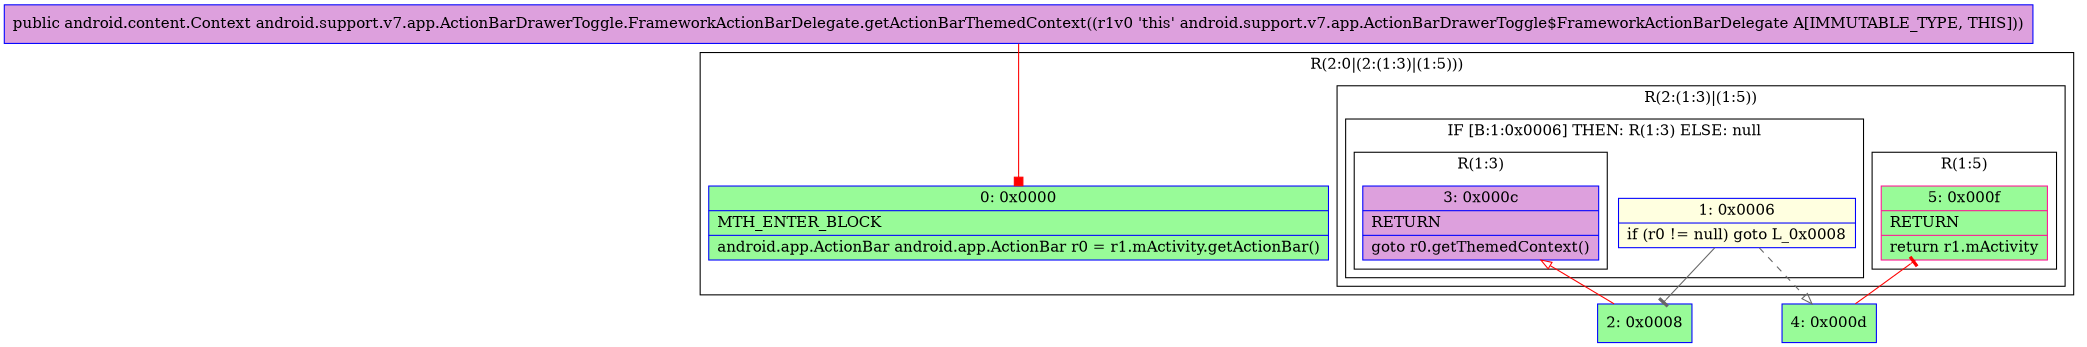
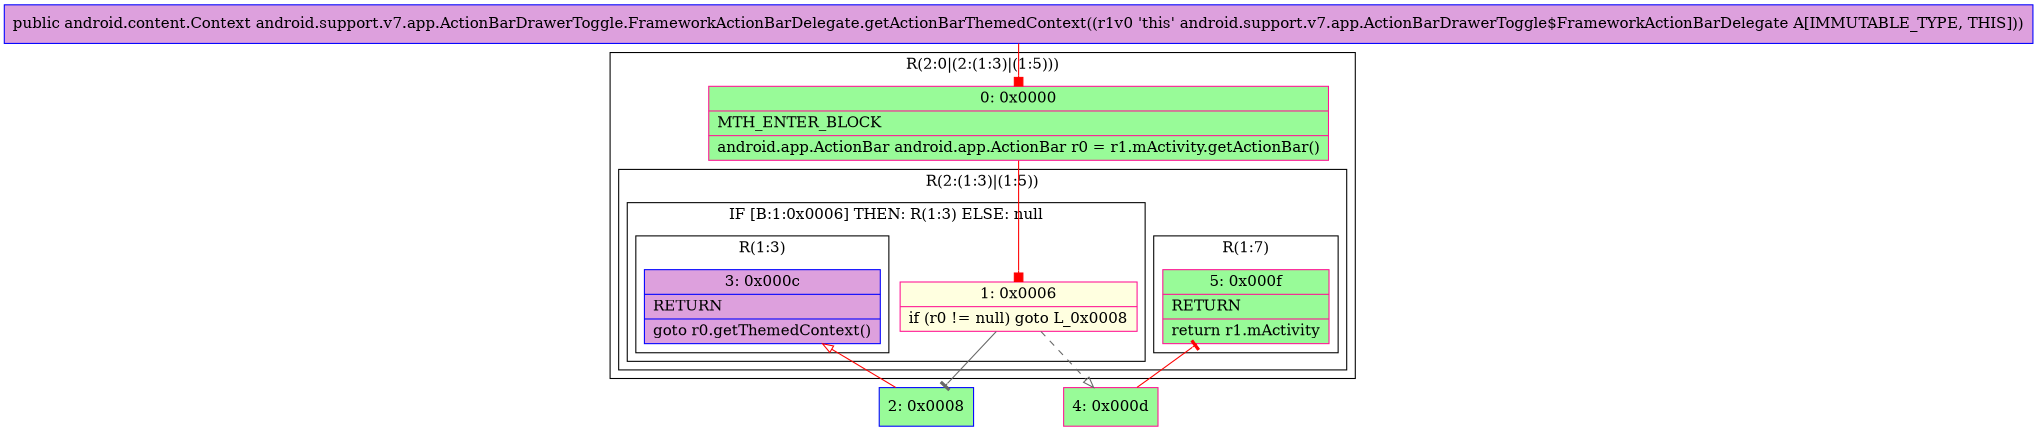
cluster "R(1:5)": label "R(1:5)" -> "R(1:7)"
edge "0: 0x0000" -> "1: 0x0006": added
node "0: 0x0000": color blue -> deeppink
node "1: 0x0006": color blue -> deeppink
node "4: 0x000d": color blue -> deeppink
